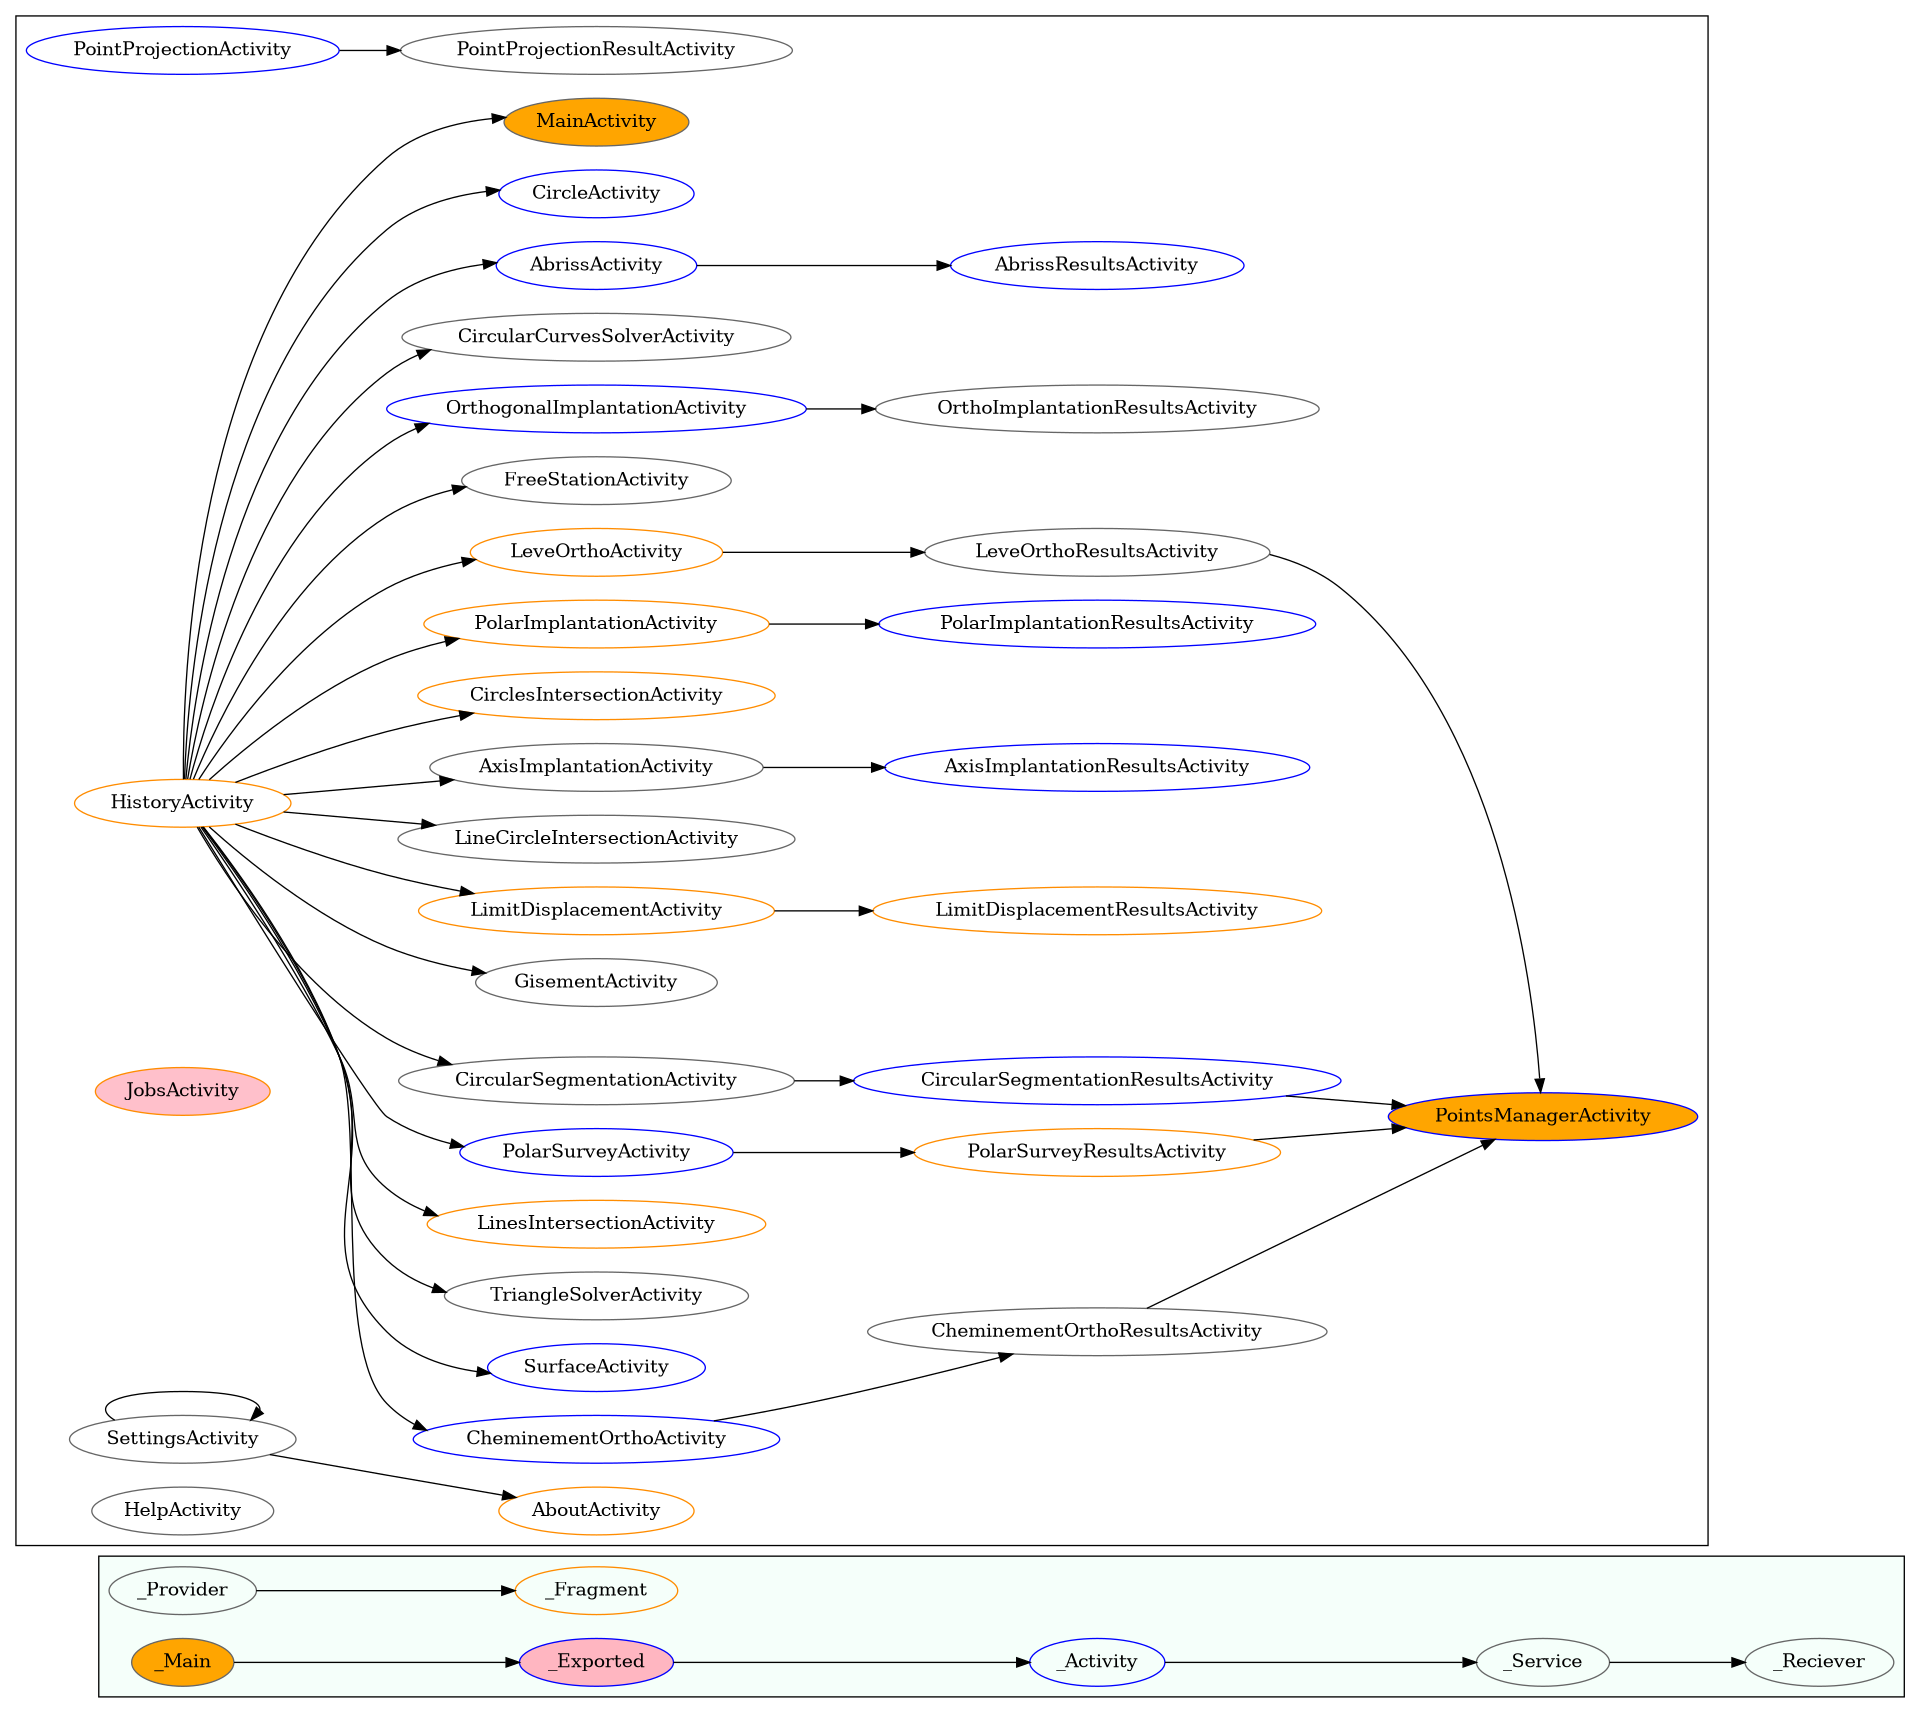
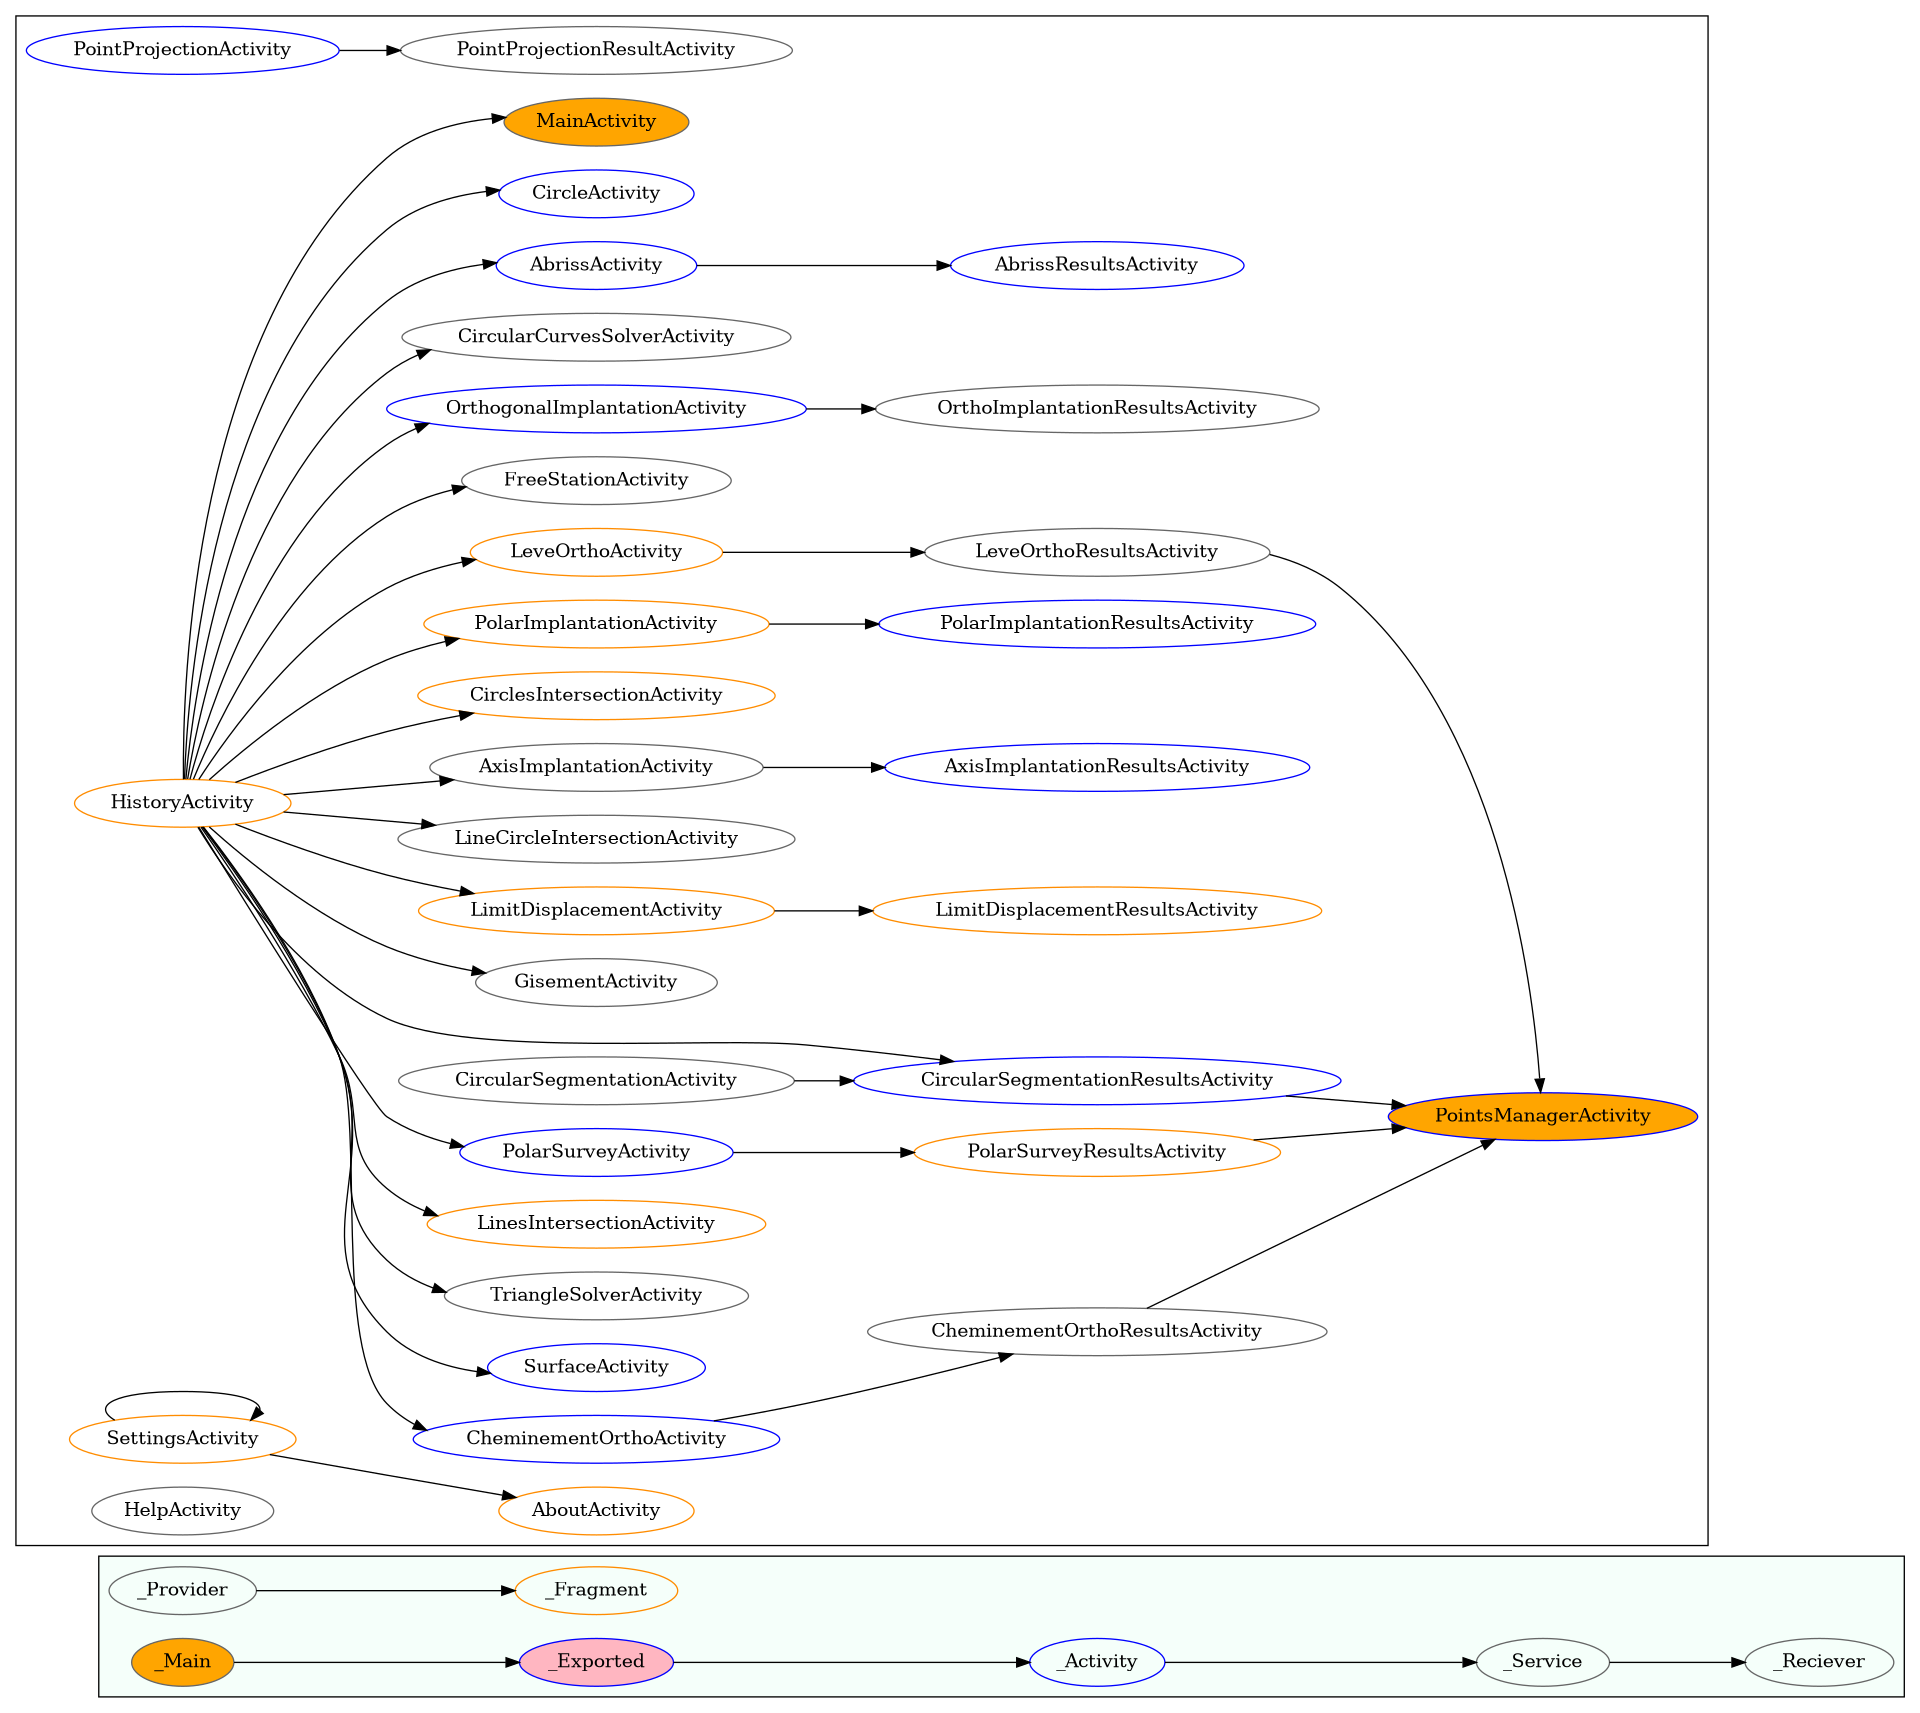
edge "HistoryActivity" -> "CircularSegmentationActivity": now "HistoryActivity" -> "CircularSegmentationResultsActivity"
node "JobsActivity": removed
node "SettingsActivity": color gray40 -> darkorange
